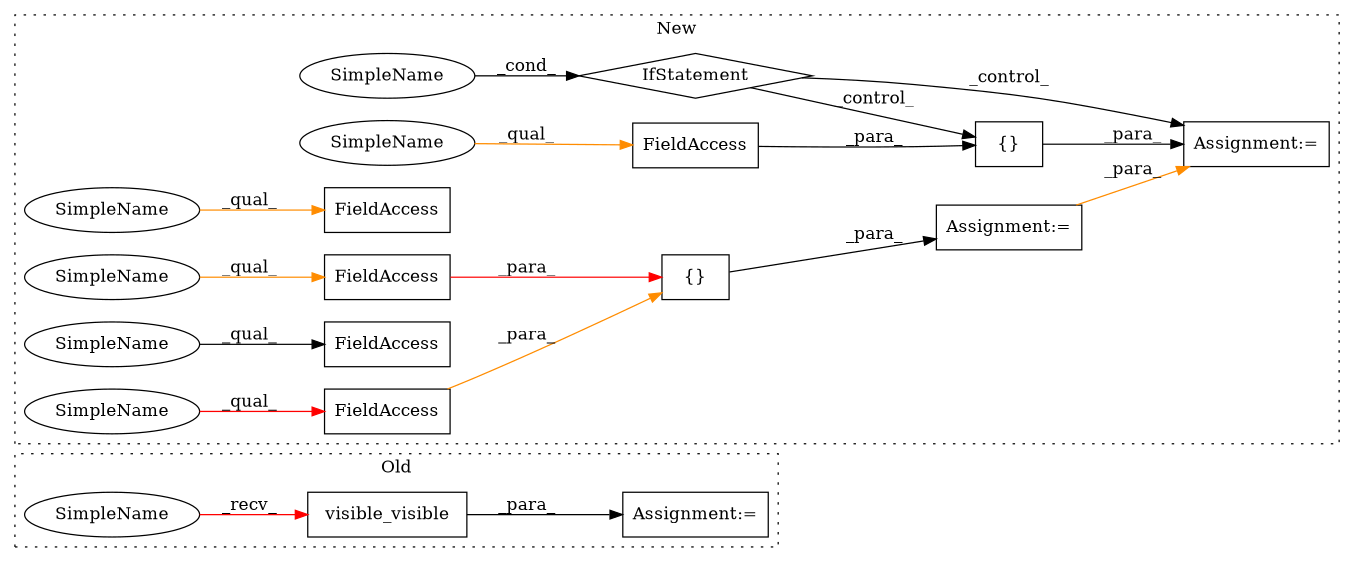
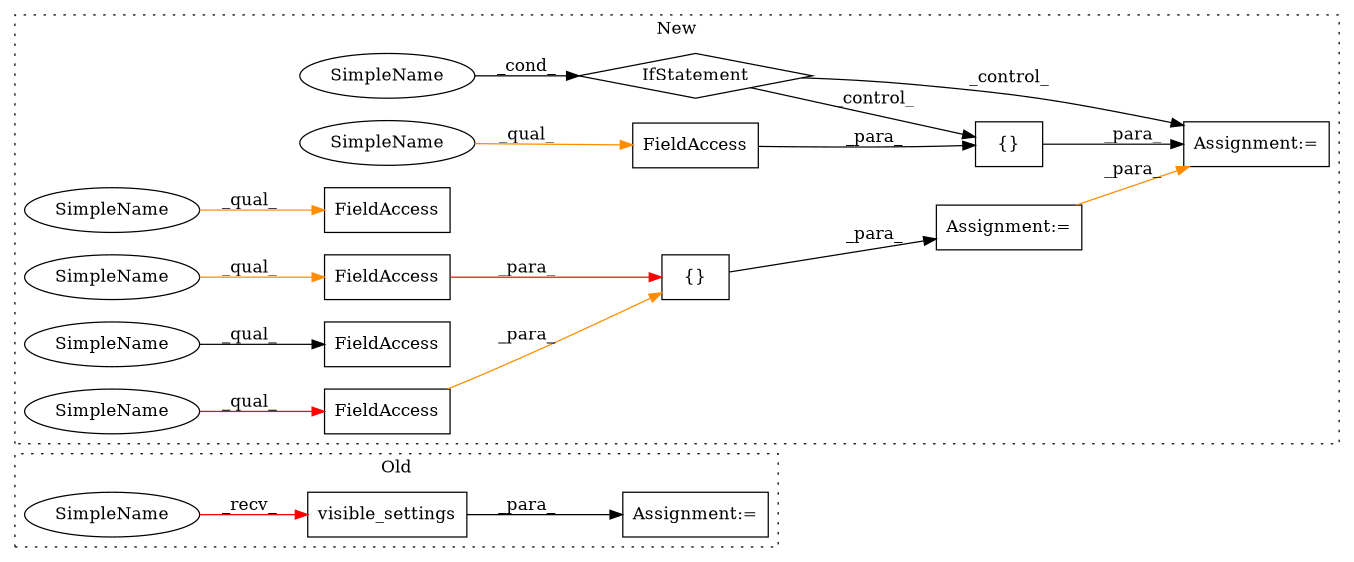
node "visible_visible": label "visible_visible" -> "visible_settings"
